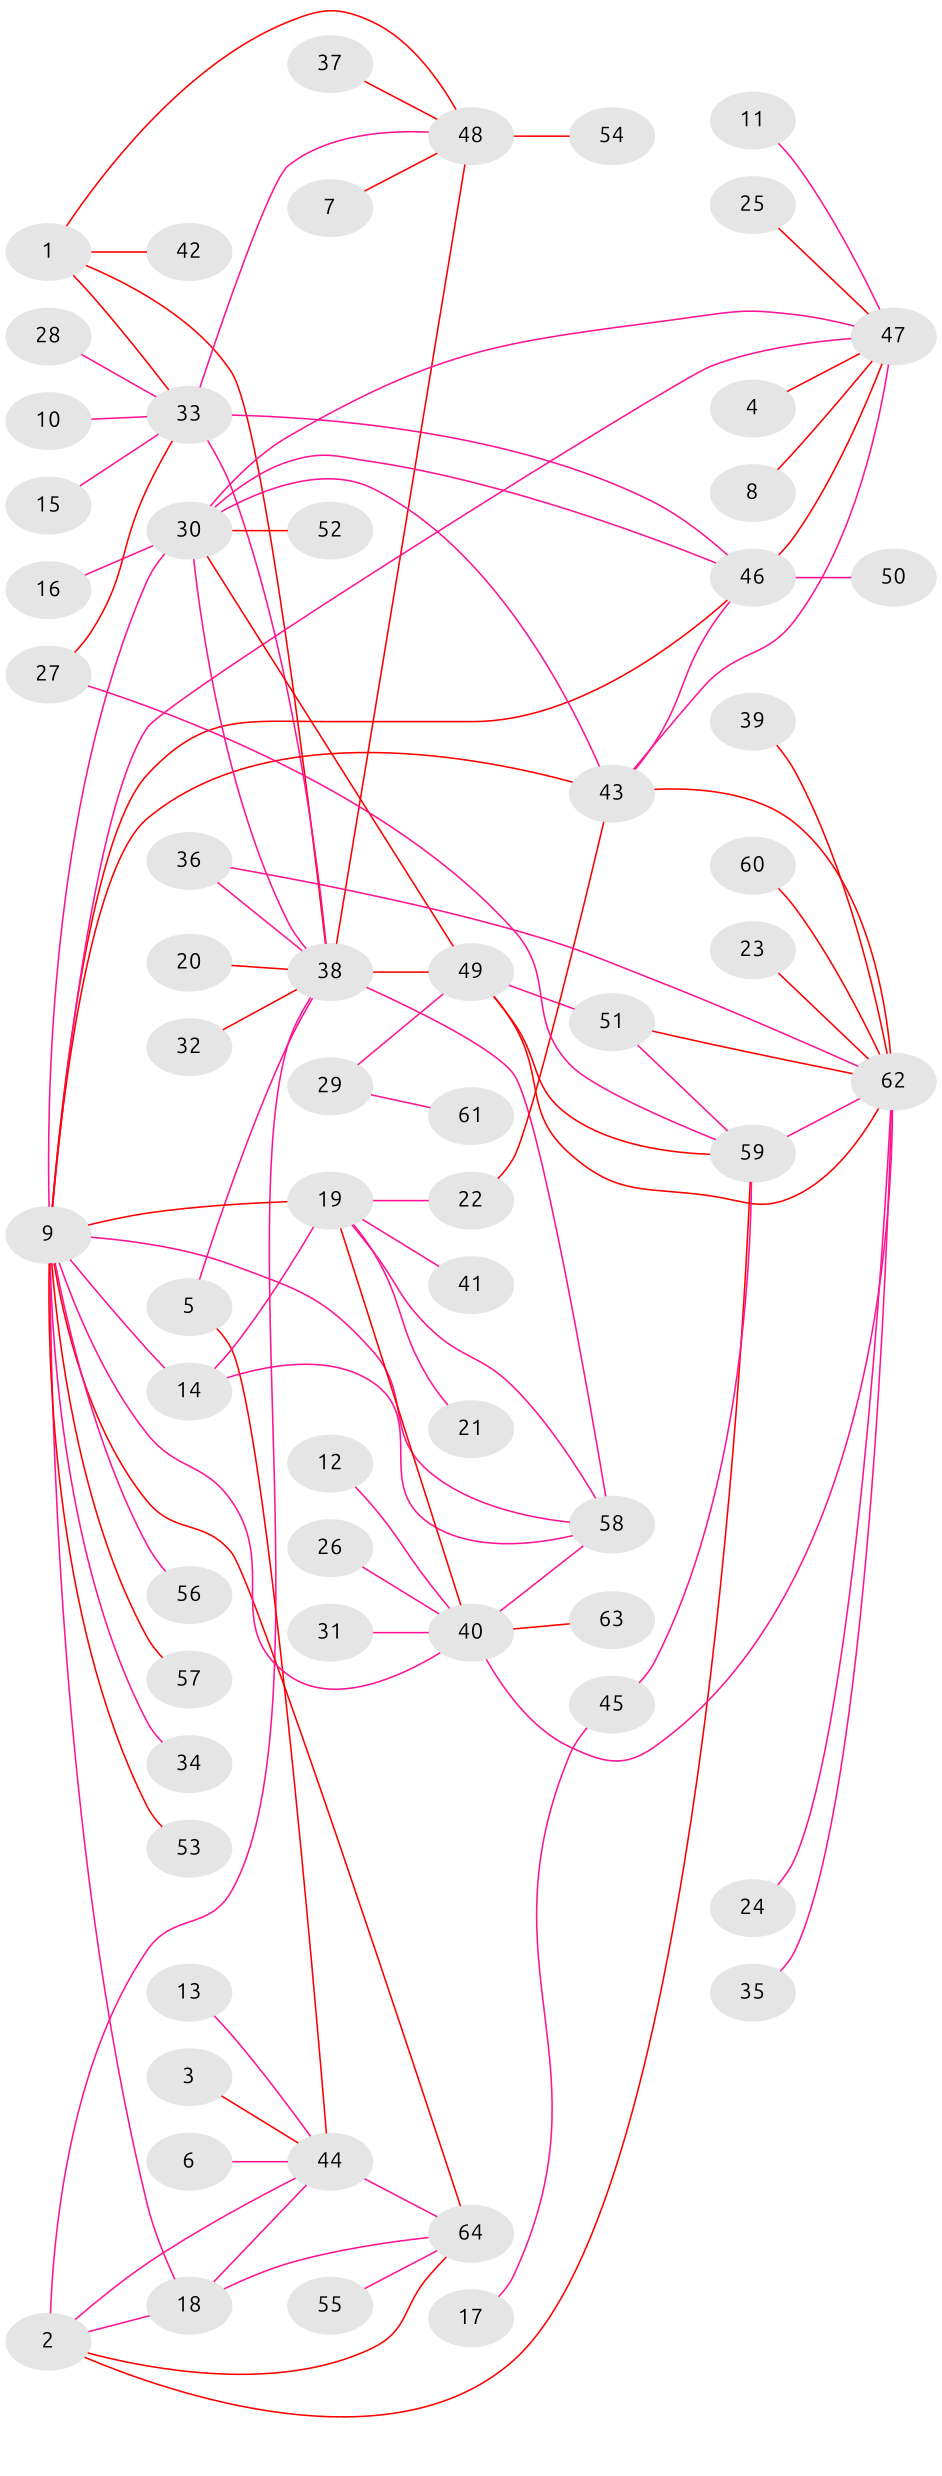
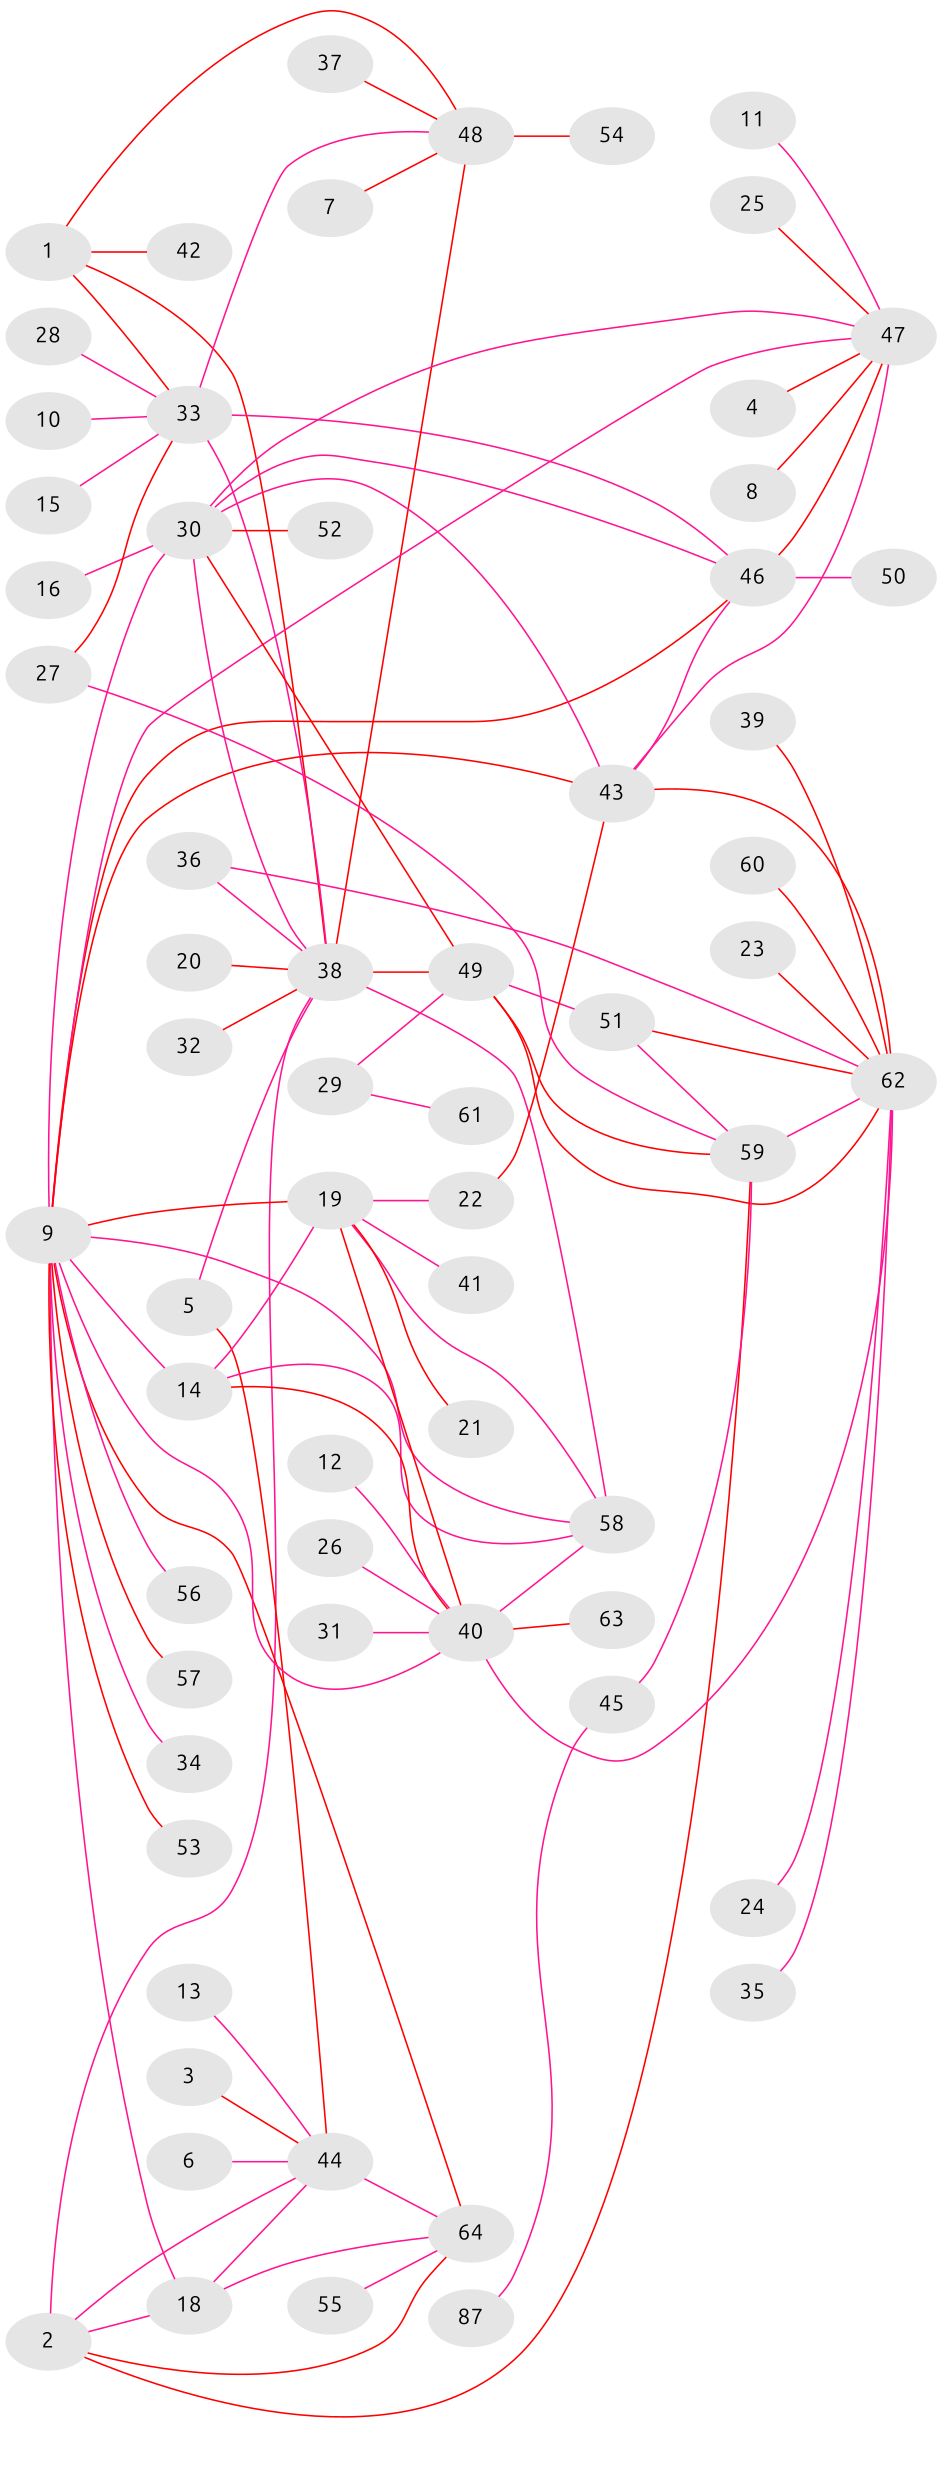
edge "19" -- "21": color deeppink -> red
edge "14" -- "40": added
node "17": label "17" -> "87"
